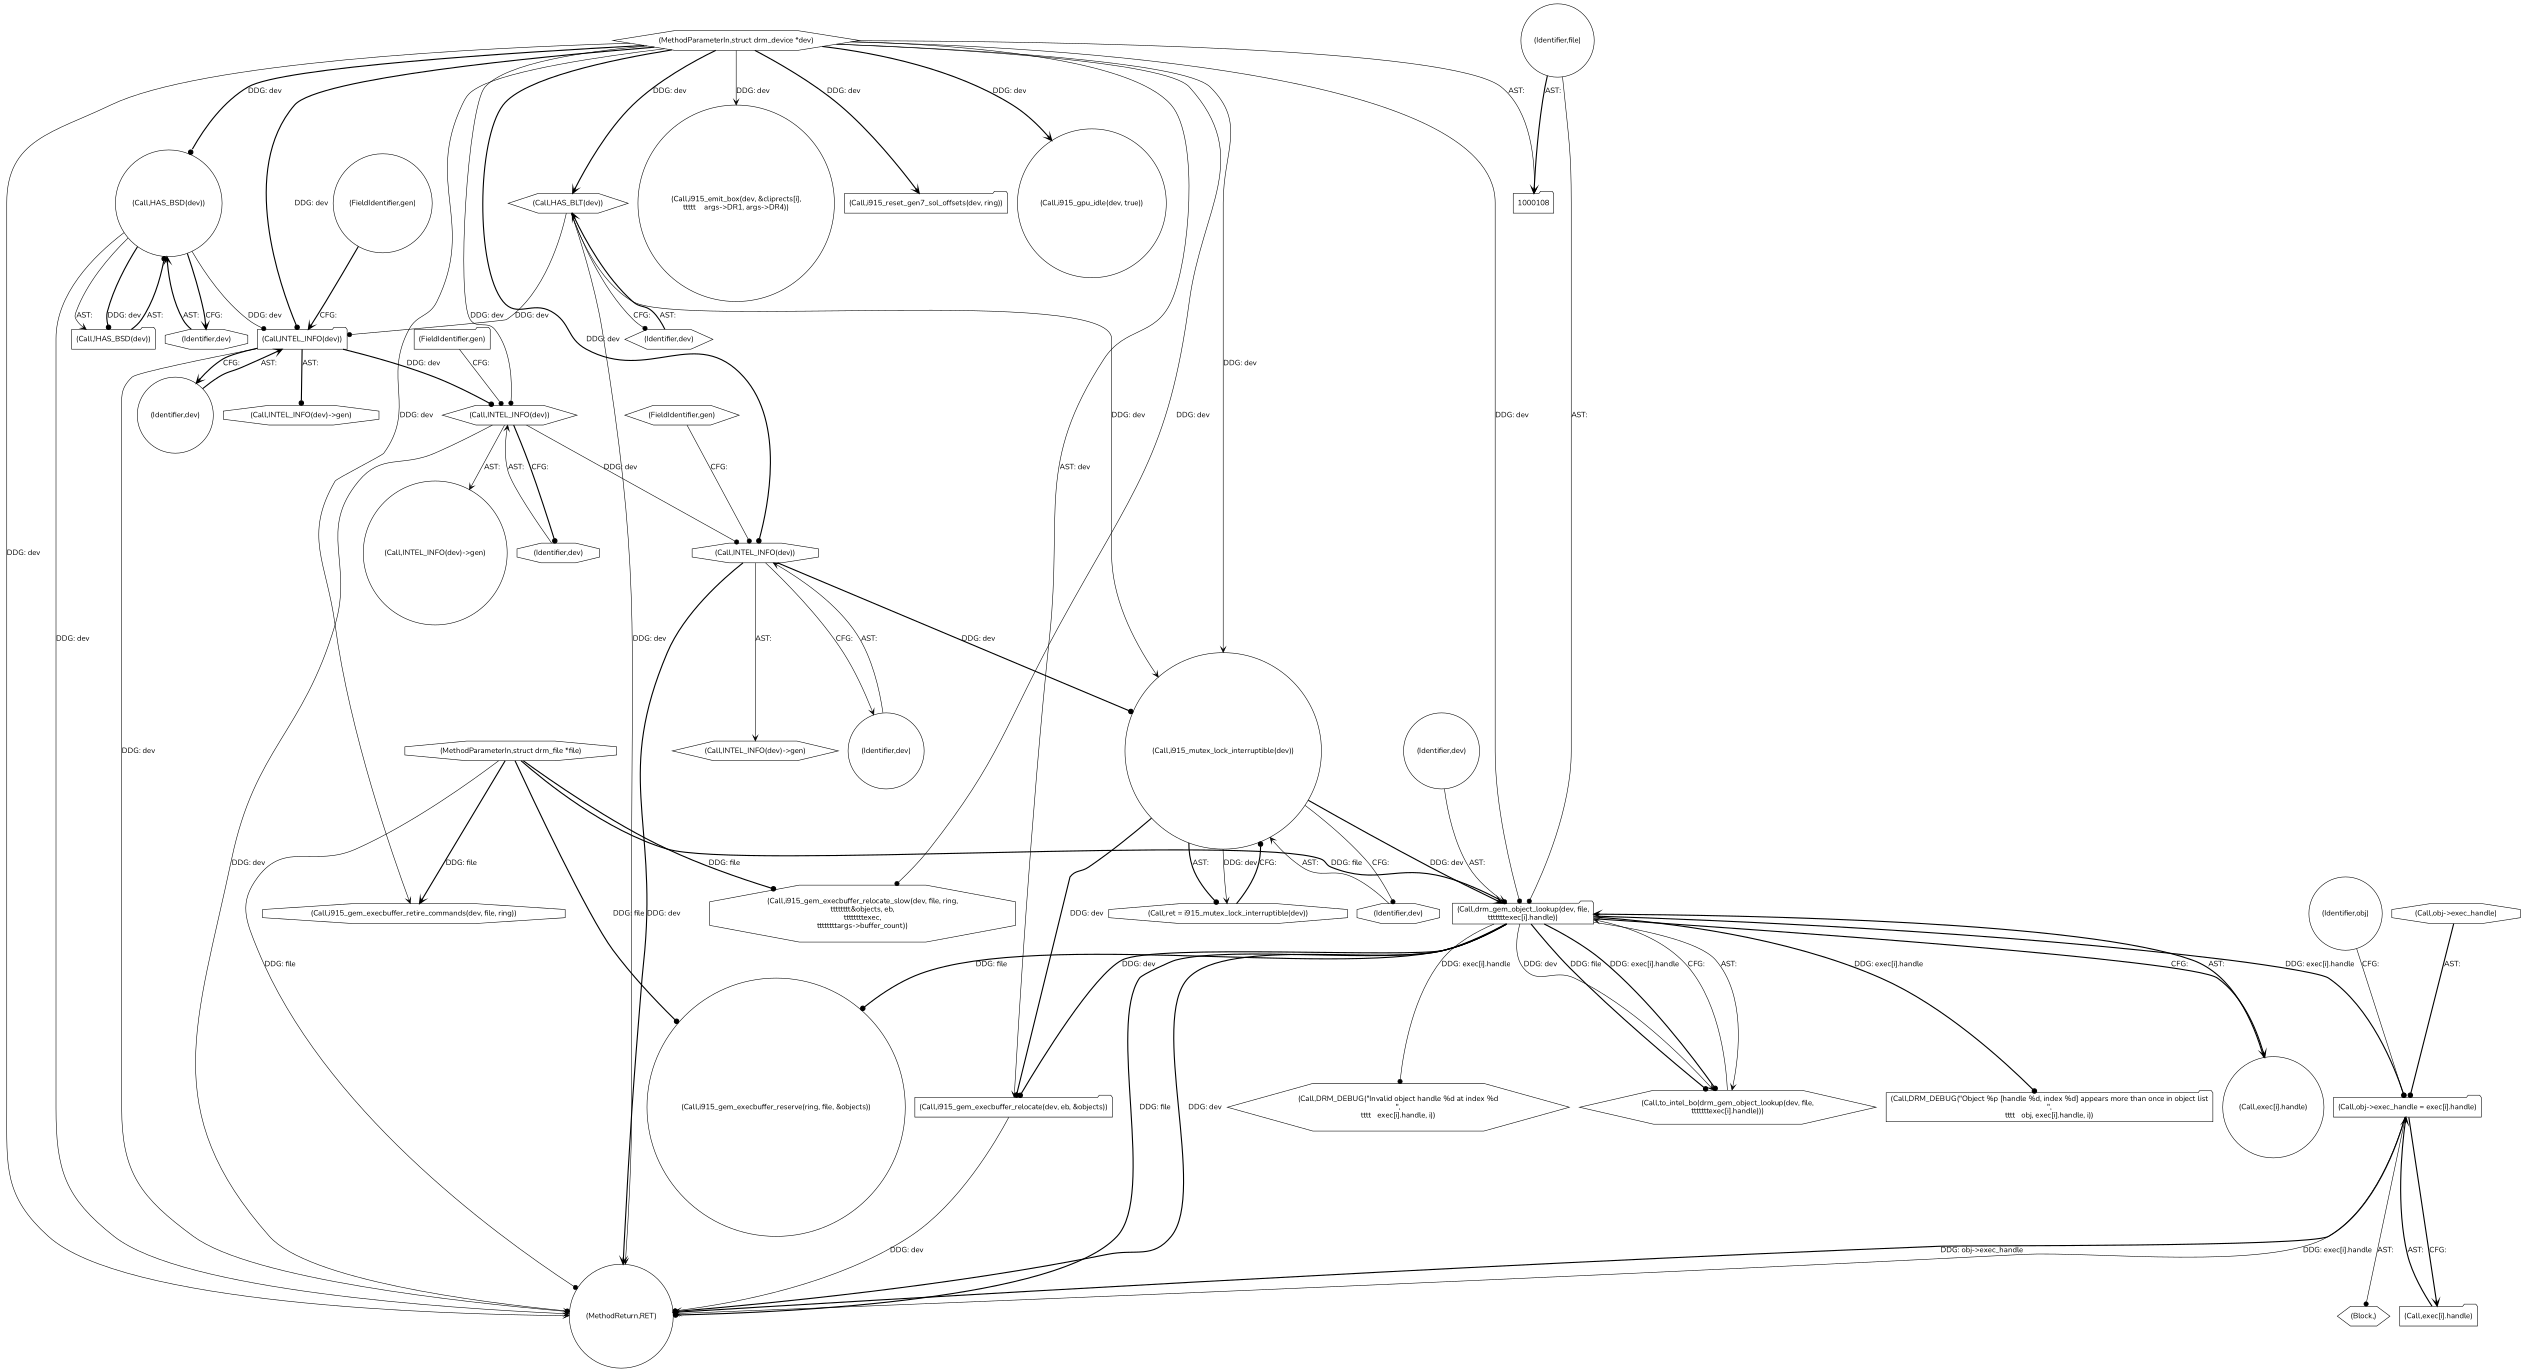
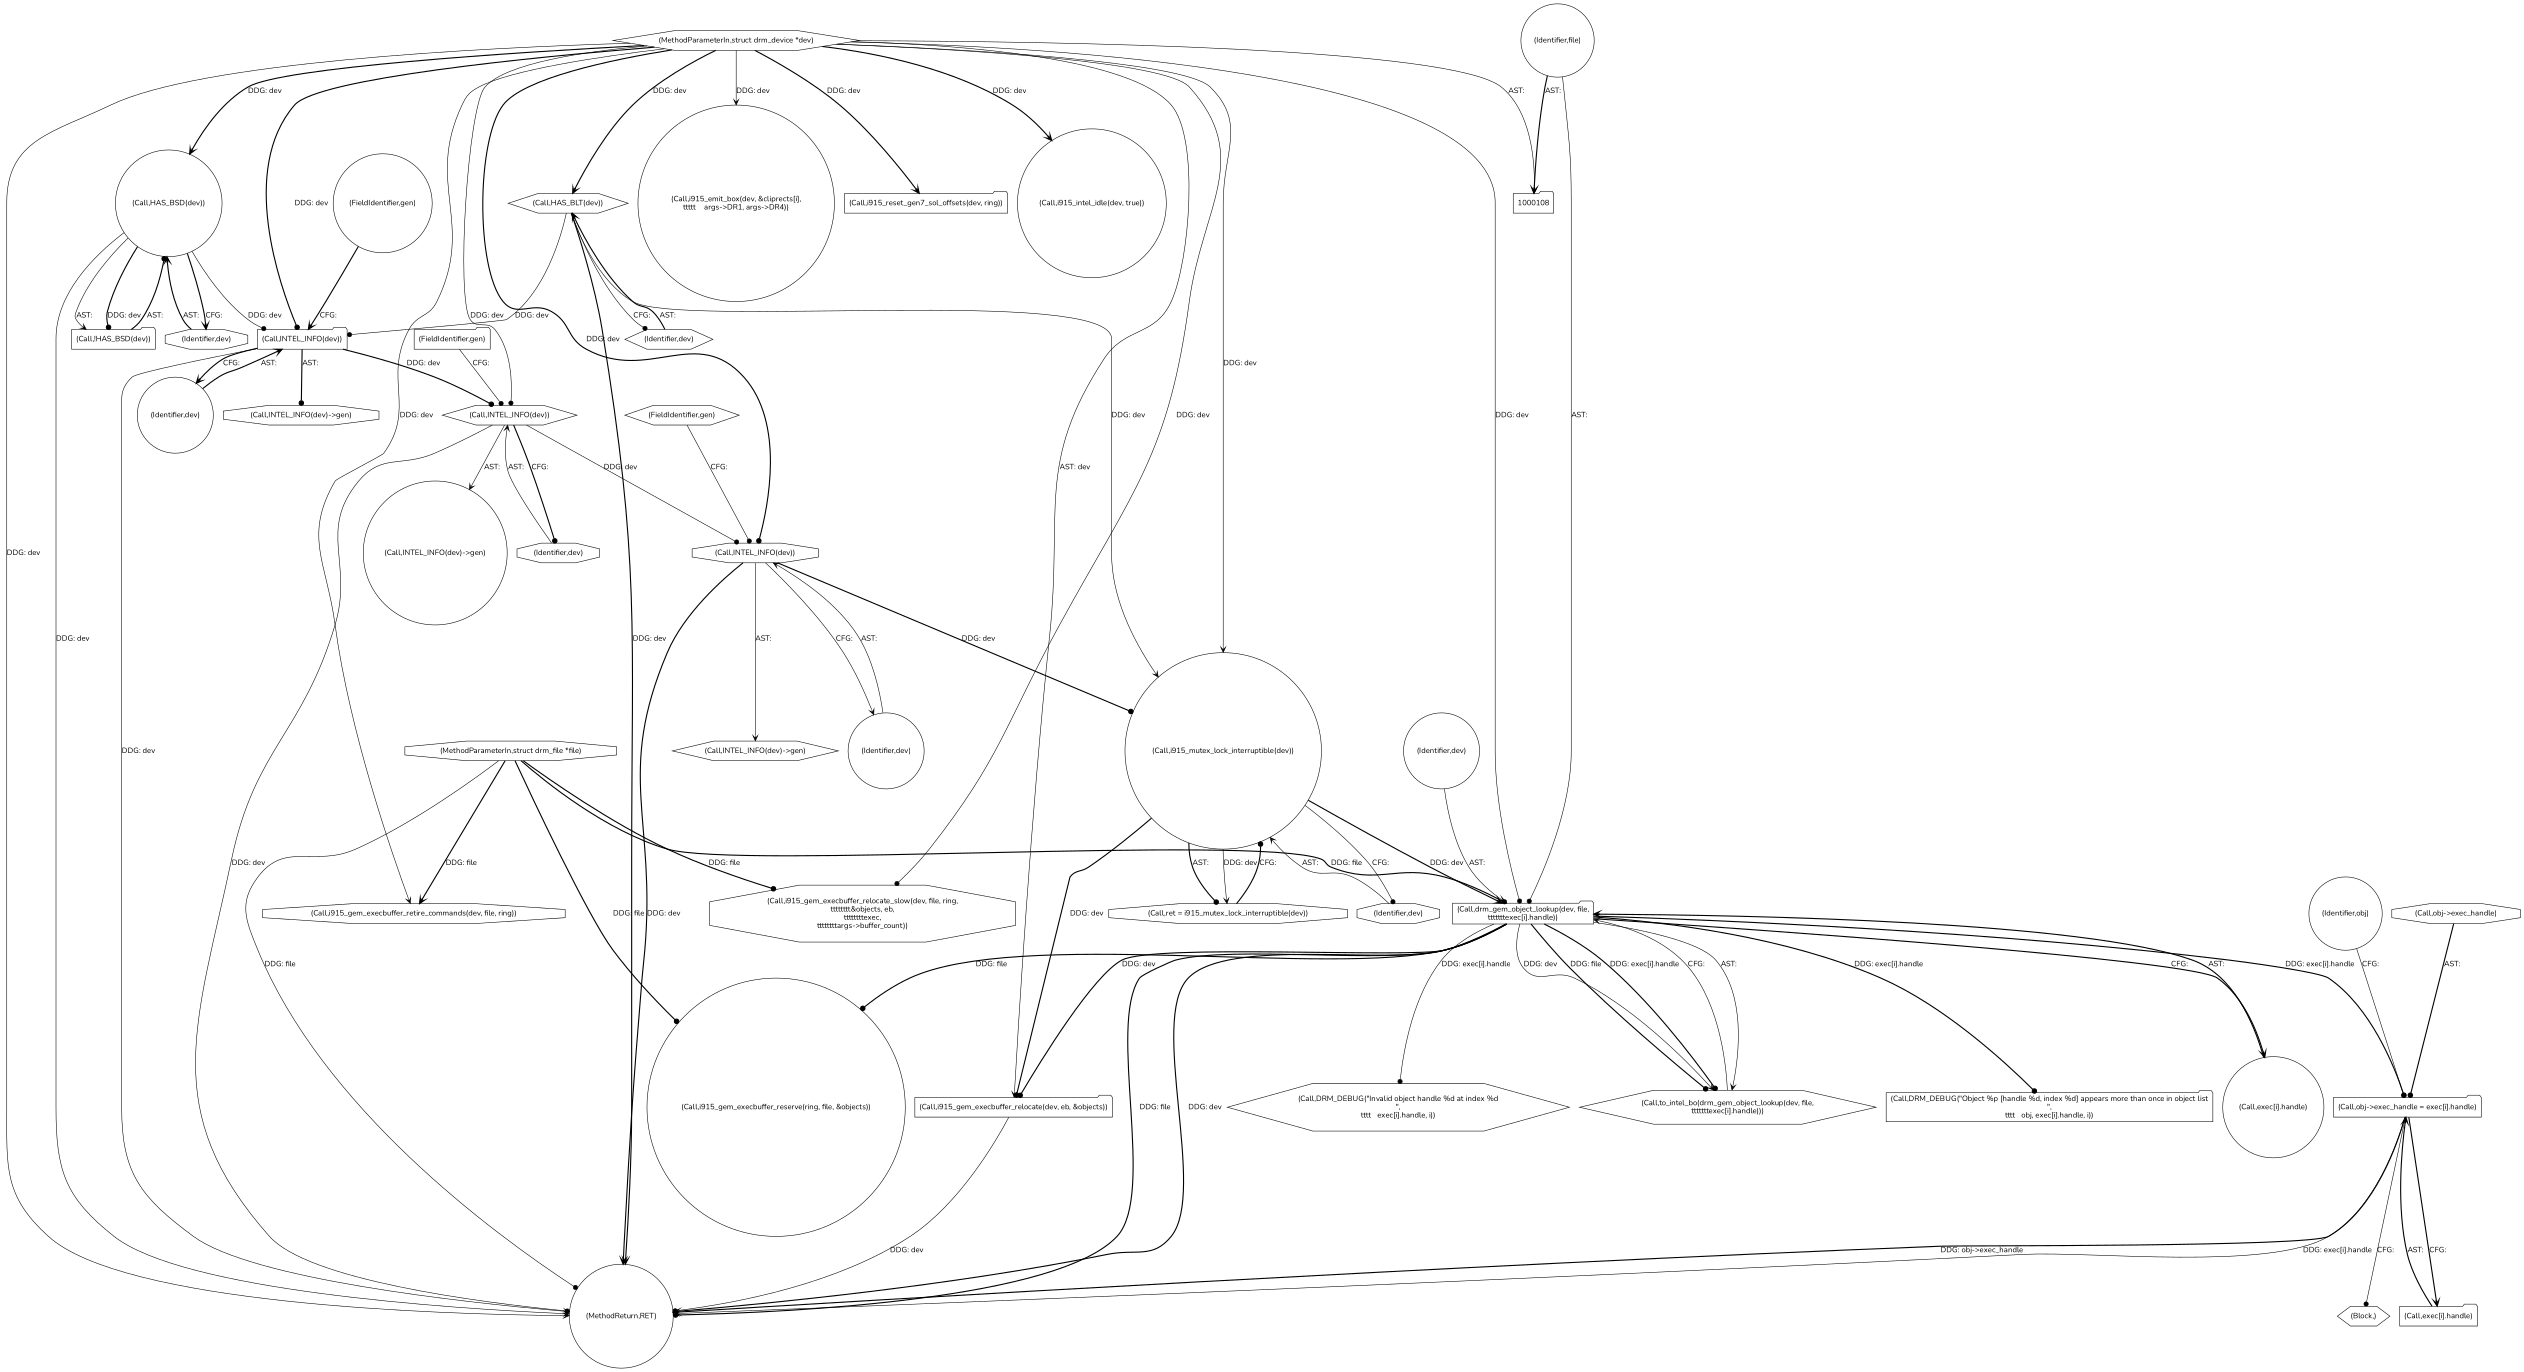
edge "(MethodParameterIn,struct drm_device *dev)" -> "(Call,HAS_BSD(dev))": arrowhead dot -> vee
node "(Call,i915_gpu_idle(dev, true))": label "(Call,i915_gpu_idle(dev, true))" -> "(Call,i915_intel_idle(dev, true))"
edge "(Call,HAS_BLT(dev))" -> "(MethodReturn,RET)": style solid -> bold
edge "(Call,obj->exec_handle = exec[i].handle)" -> "(Block,)": label "AST: " -> "CFG: "
